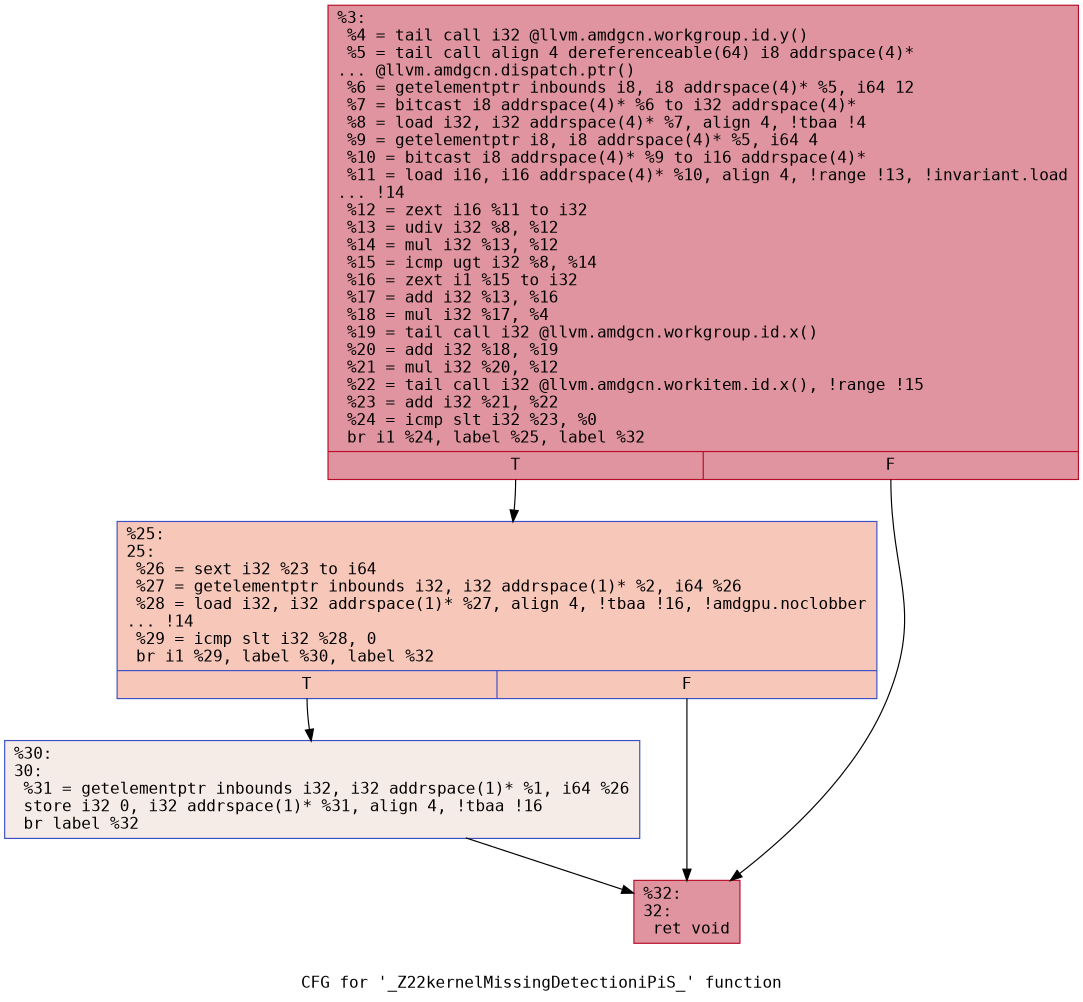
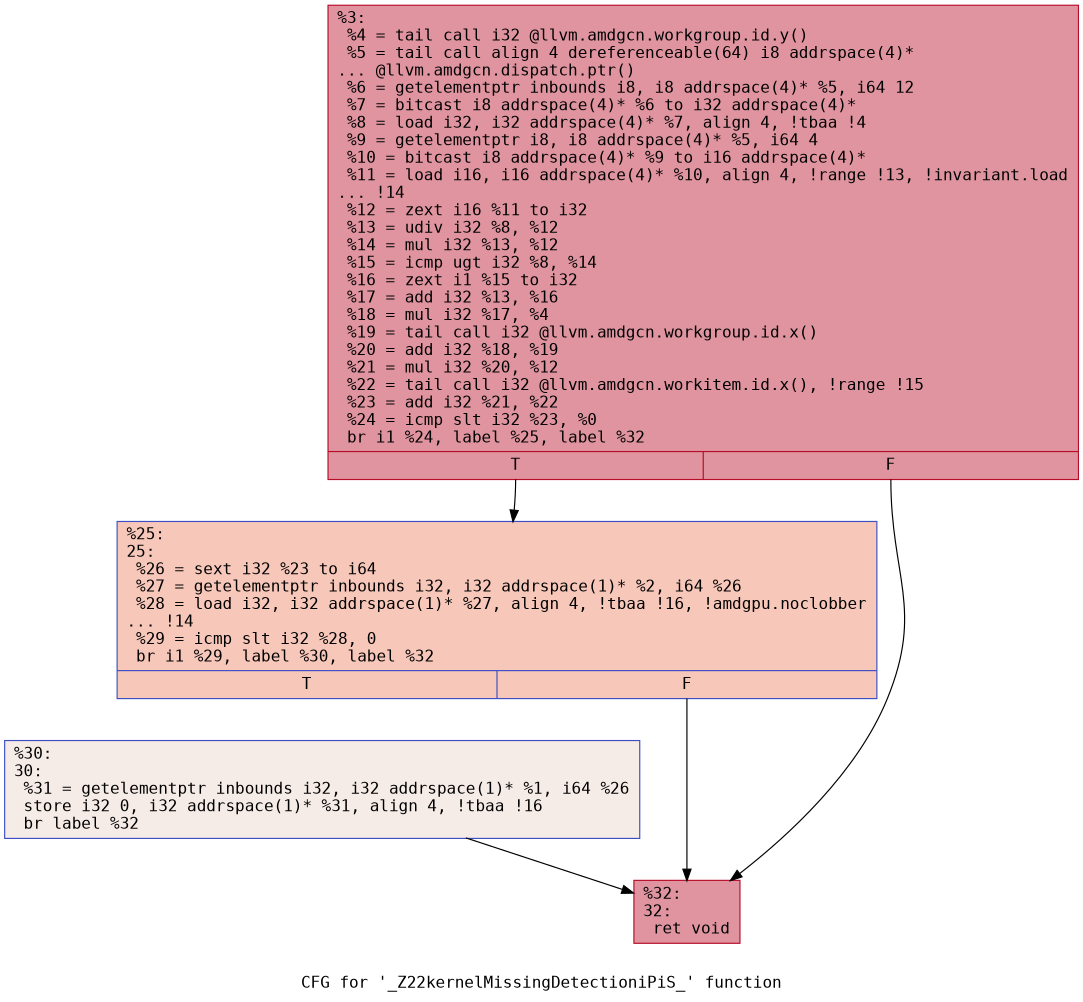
edge "%25:" -> "%30:": removed
